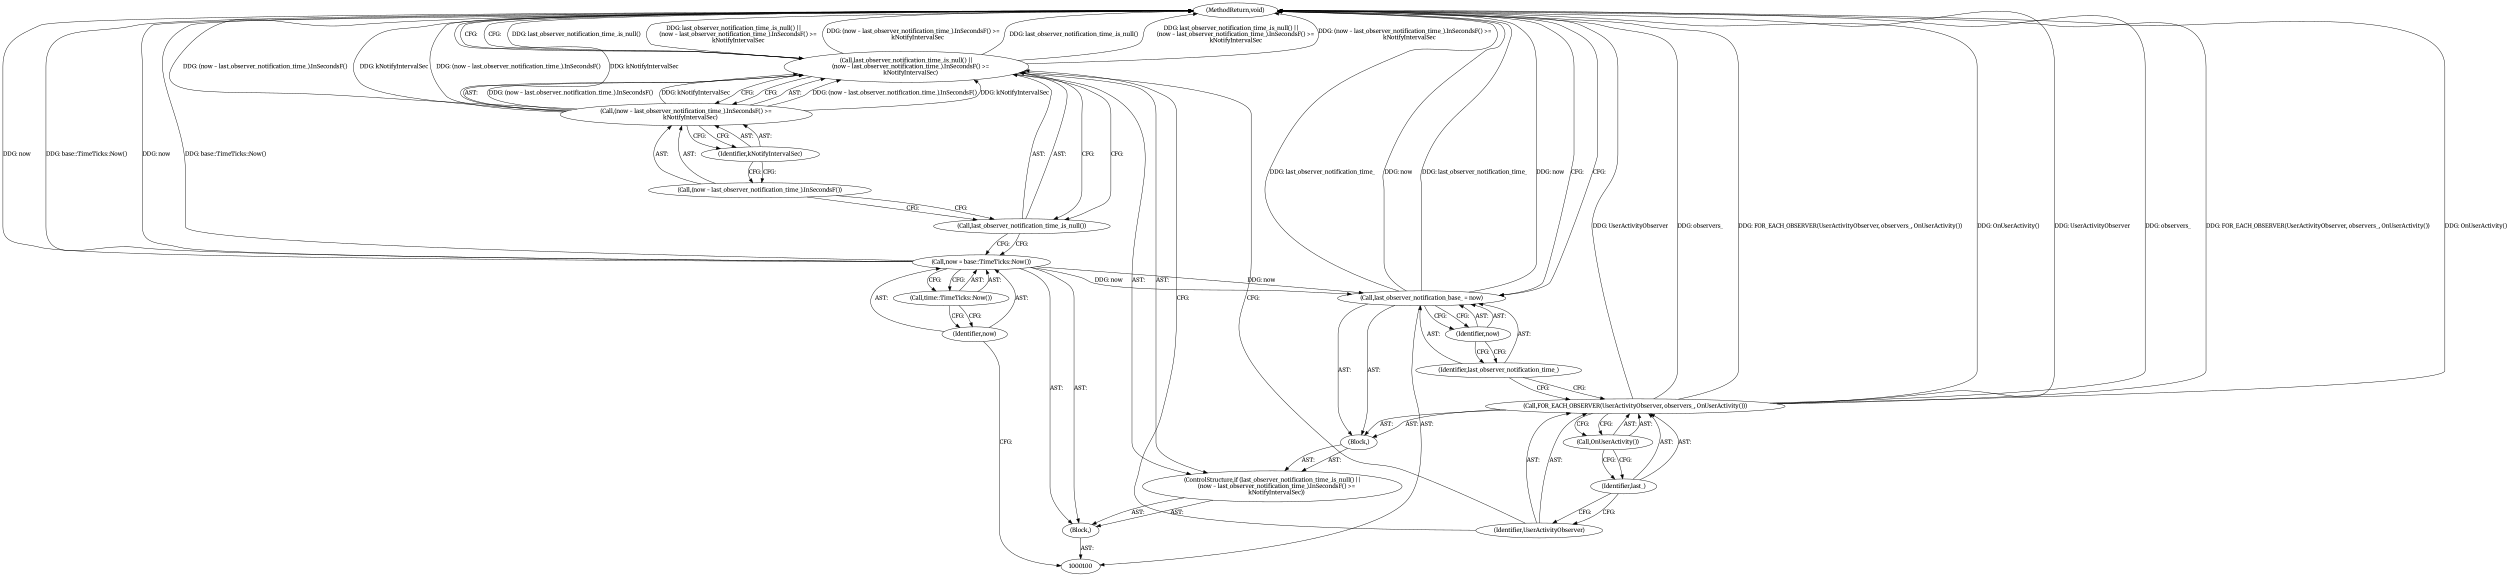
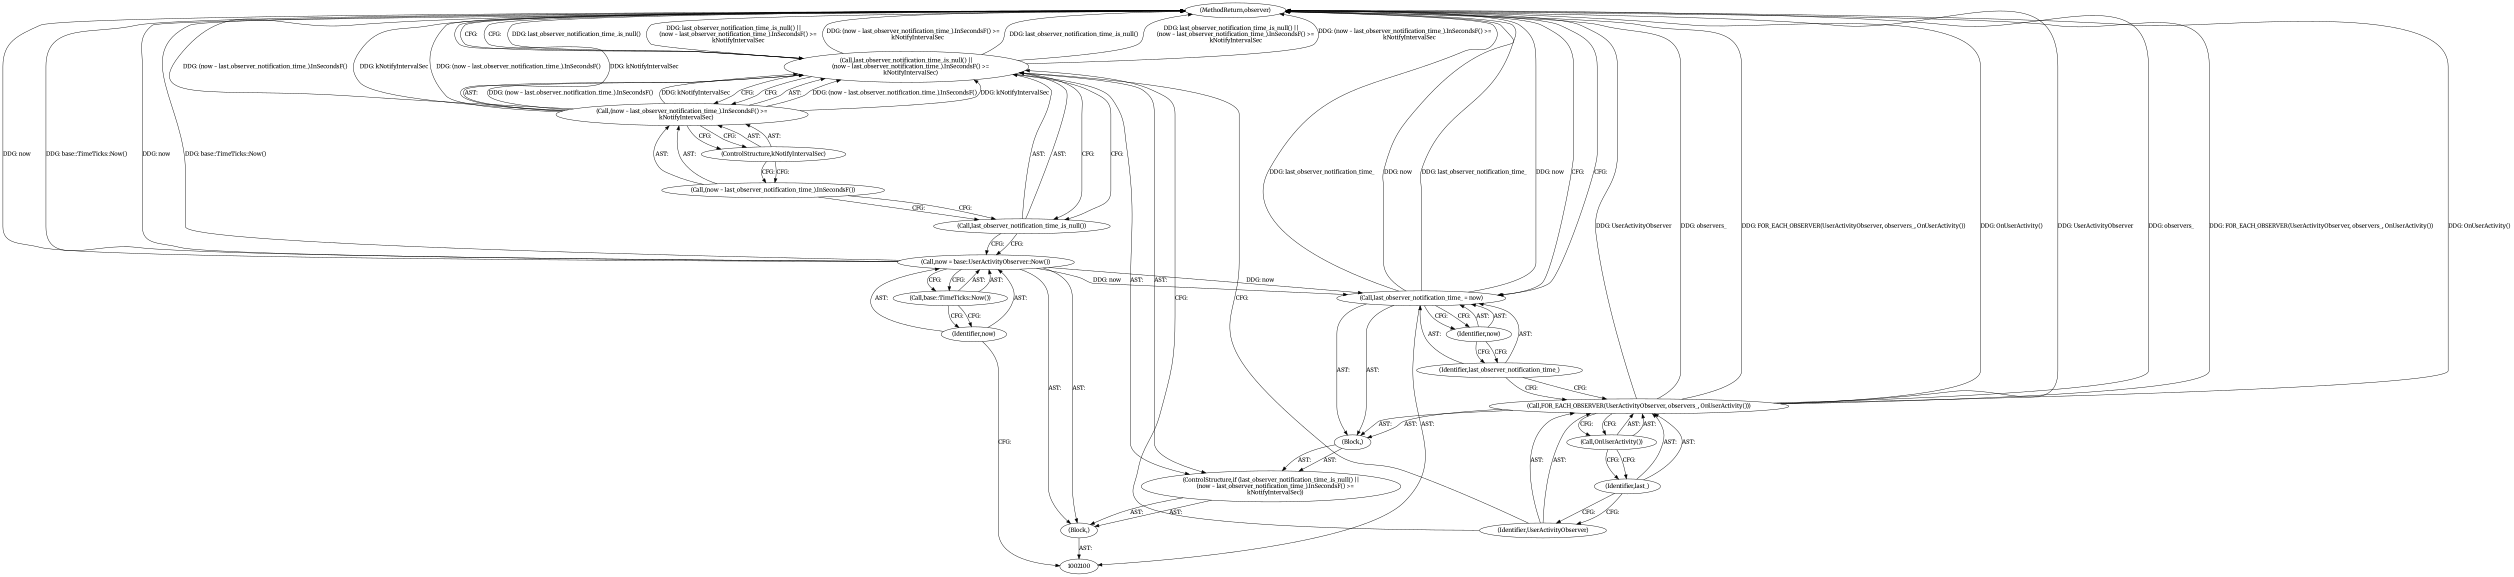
node "(MethodReturn,void)": label "(MethodReturn,void)" -> "(MethodReturn,observer)"
node "(Identifier,kNotifyIntervalSec)": label "(Identifier,kNotifyIntervalSec)" -> "(ControlStructure,kNotifyIntervalSec)"
node "(Call,now = base::TimeTicks::Now())": label "(Call,now = base::TimeTicks::Now())" -> "(Call,now = base::UserActivityObserver::Now())"
node "(Call,time::TimeTicks::Now())": label "(Call,time::TimeTicks::Now())" -> "(Call,base::TimeTicks::Now())"
node "(Call,last_observer_notification_base_ = now)": label "(Call,last_observer_notification_base_ = now)" -> "(Call,last_observer_notification_time_ = now)"
node "1000100": label "1000100" -> "1002100"
